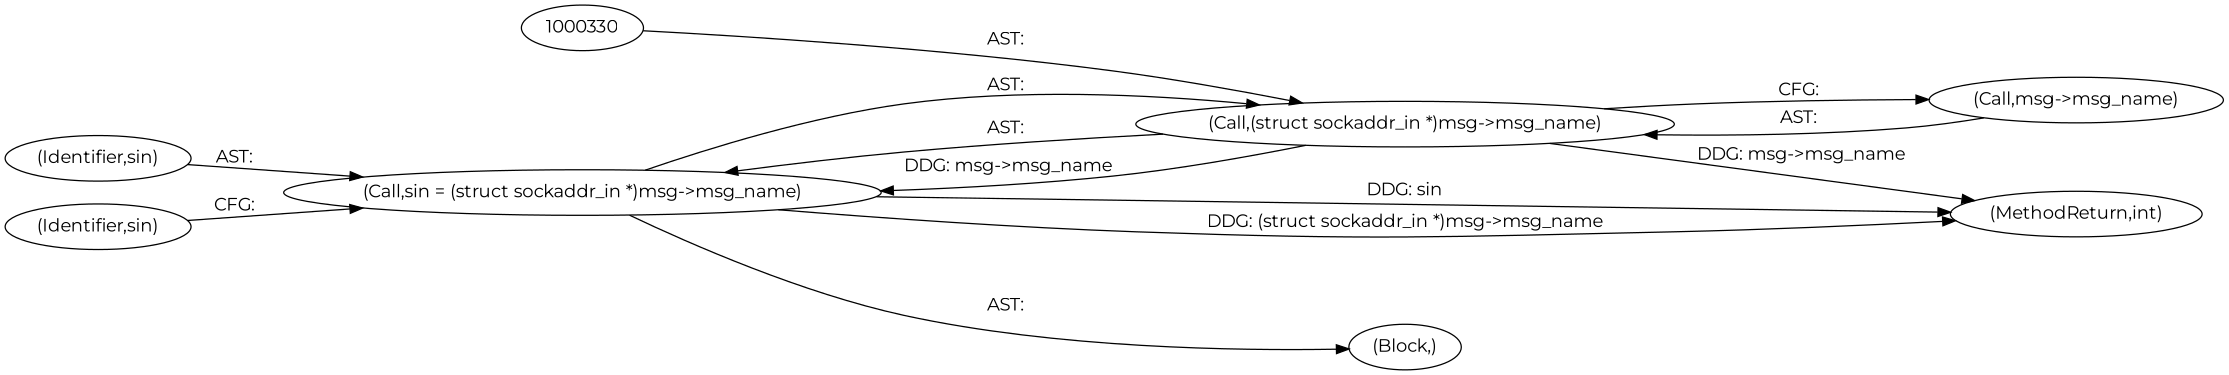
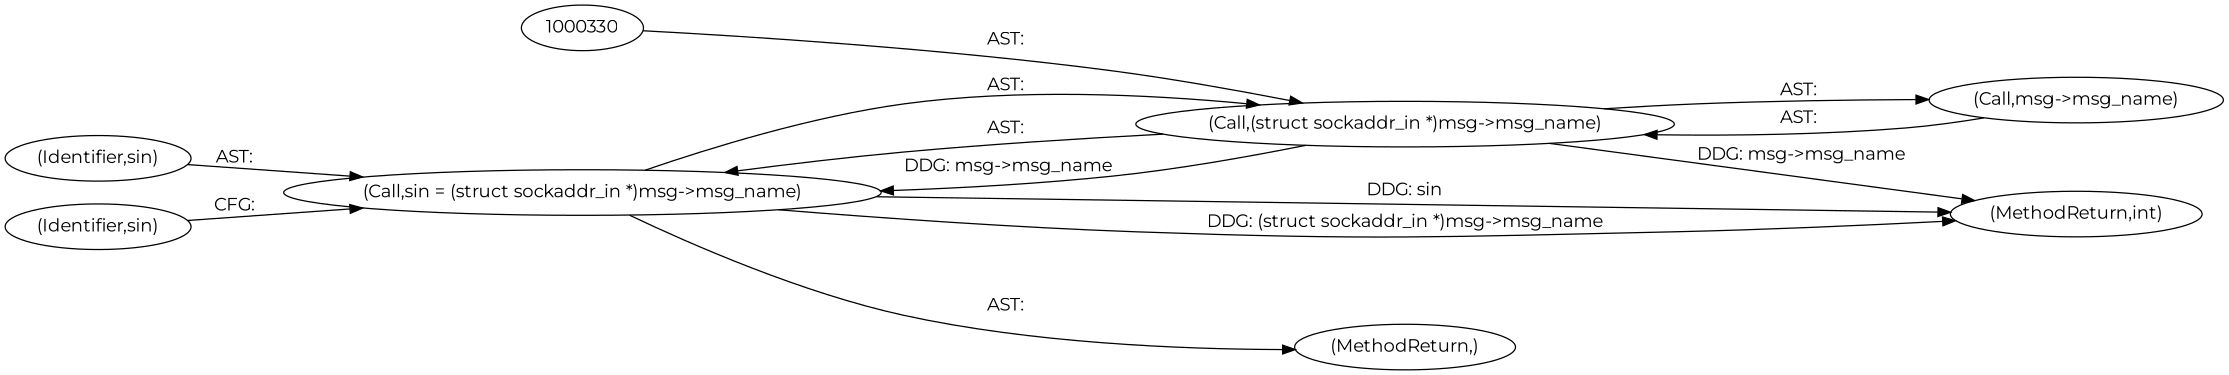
edge "(Call,(struct sockaddr_in *)msg->msg_name)" -> "(Call,msg->msg_name)": label "CFG: " -> "AST: "
node "(Block,)": label "(Block,)" -> "(MethodReturn,)"
